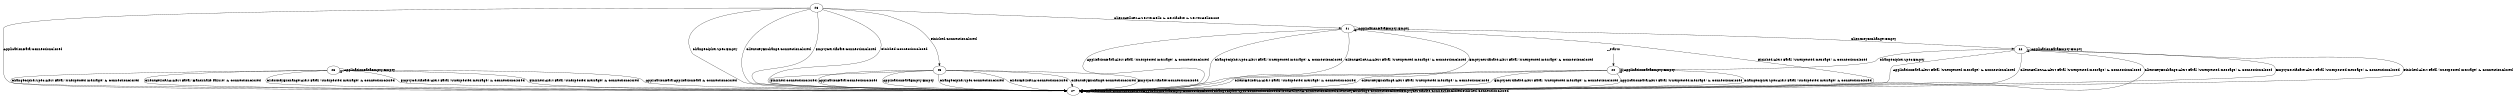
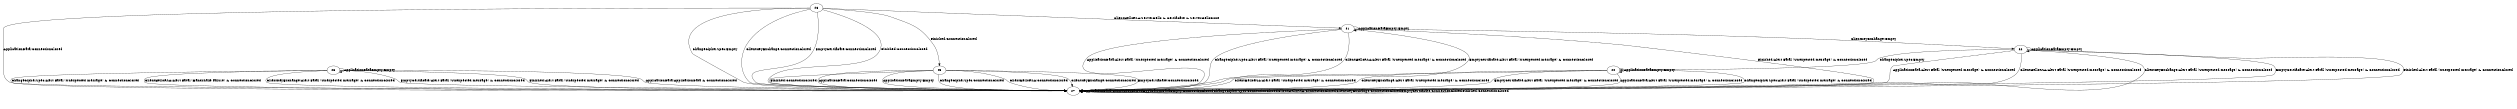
node "__start0": removed
